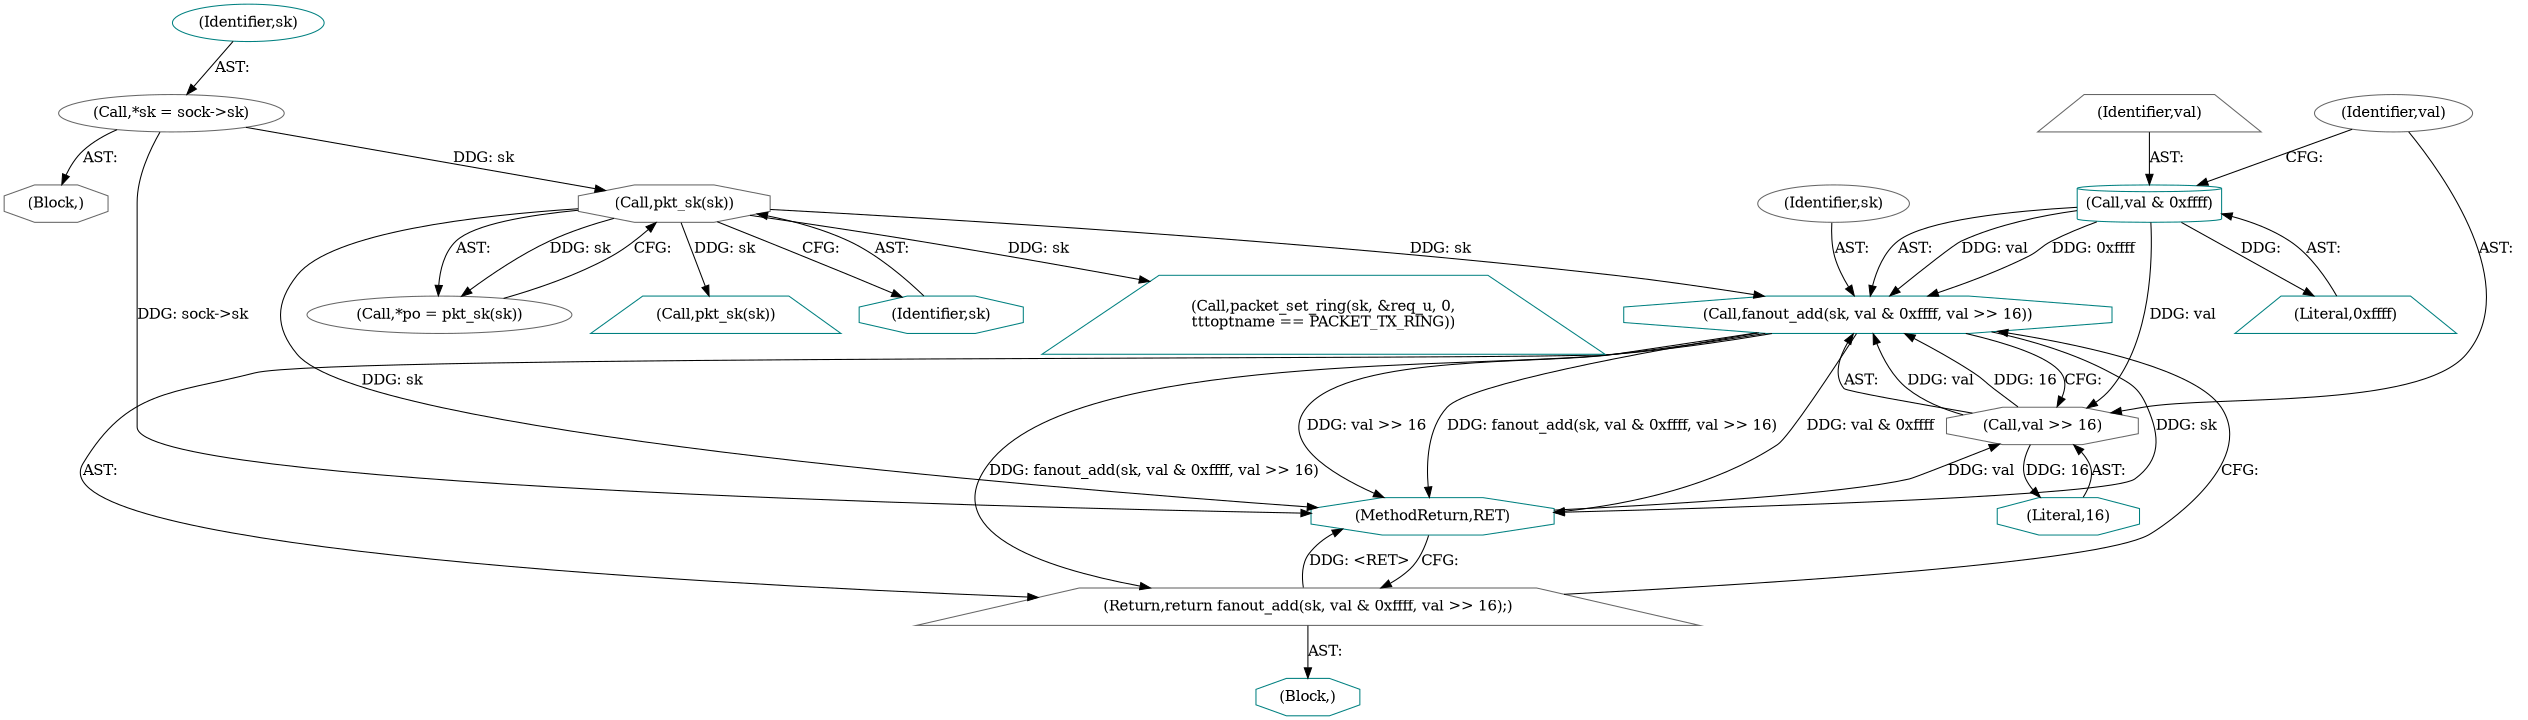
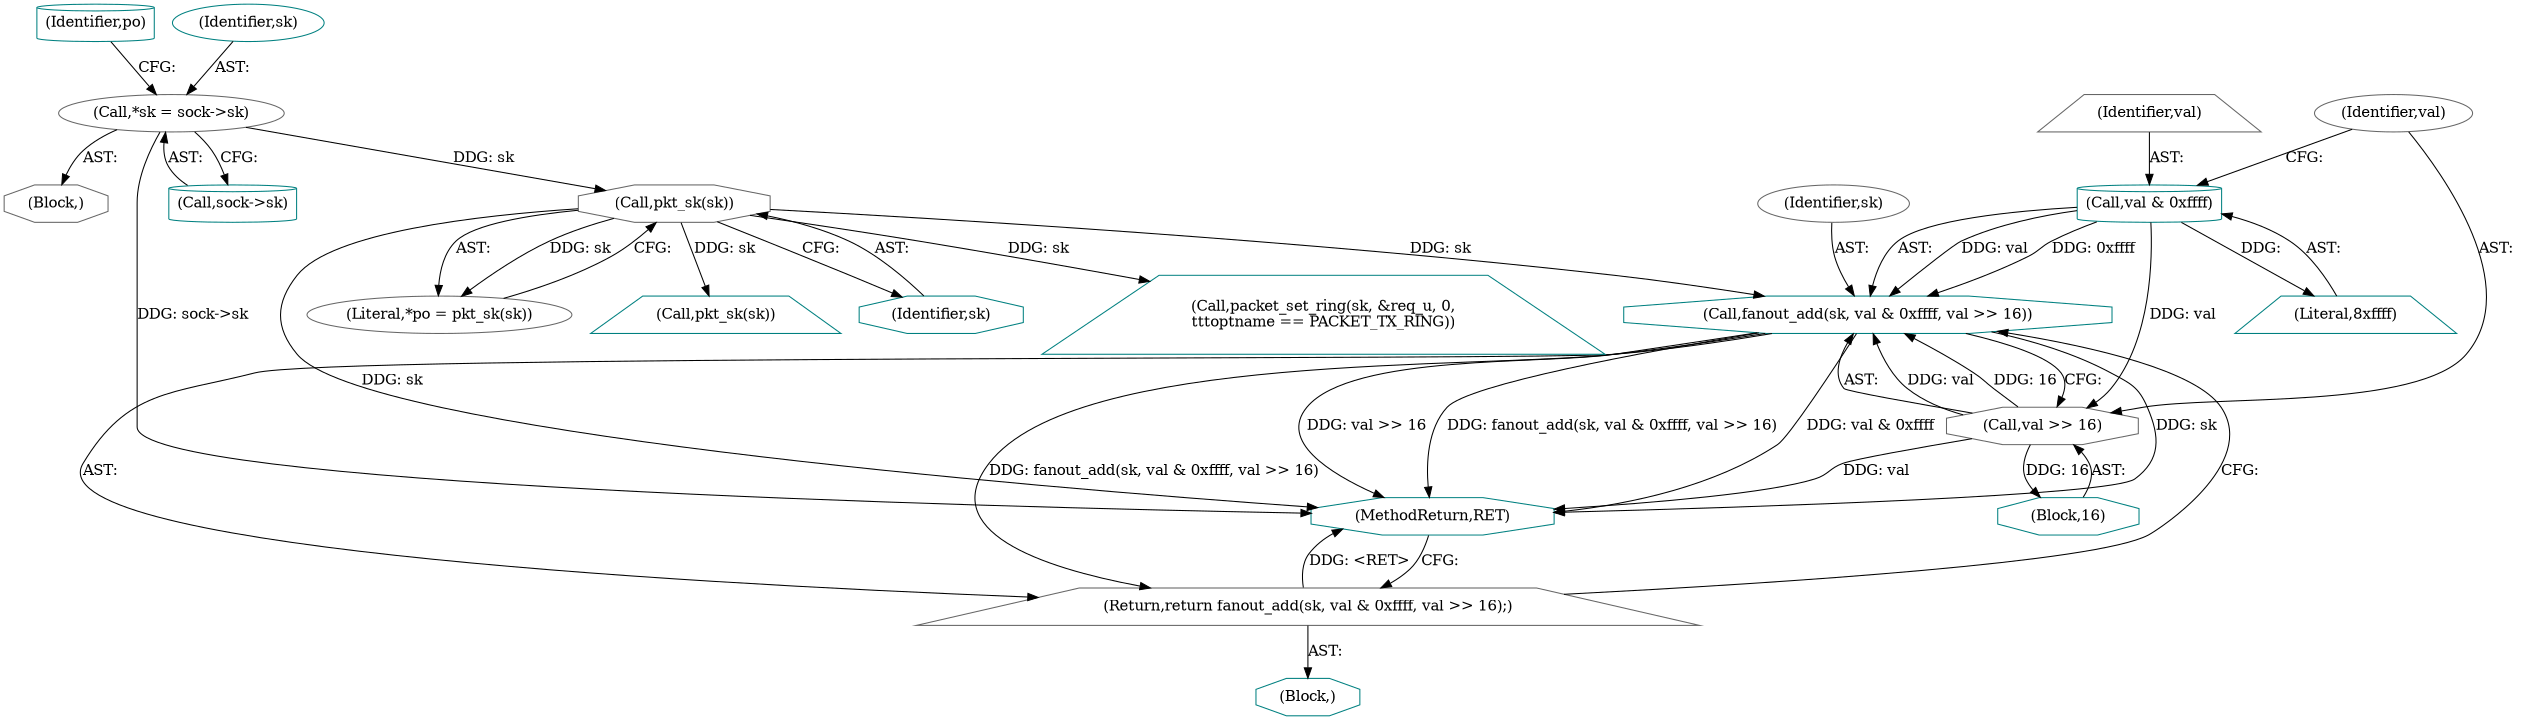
node "(Identifier,po)": added
node "(Call,sock->sk)": added
node "(Call,*po = pkt_sk(sk))": label "(Call,*po = pkt_sk(sk))" -> "(Literal,*po = pkt_sk(sk))"
node "(Literal,0xffff)": label "(Literal,0xffff)" -> "(Literal,8xffff)"
edge "(MethodReturn,RET)" -> "(Call,val >> 16)": reversed
node "(Literal,16)": label "(Literal,16)" -> "(Block,16)"
